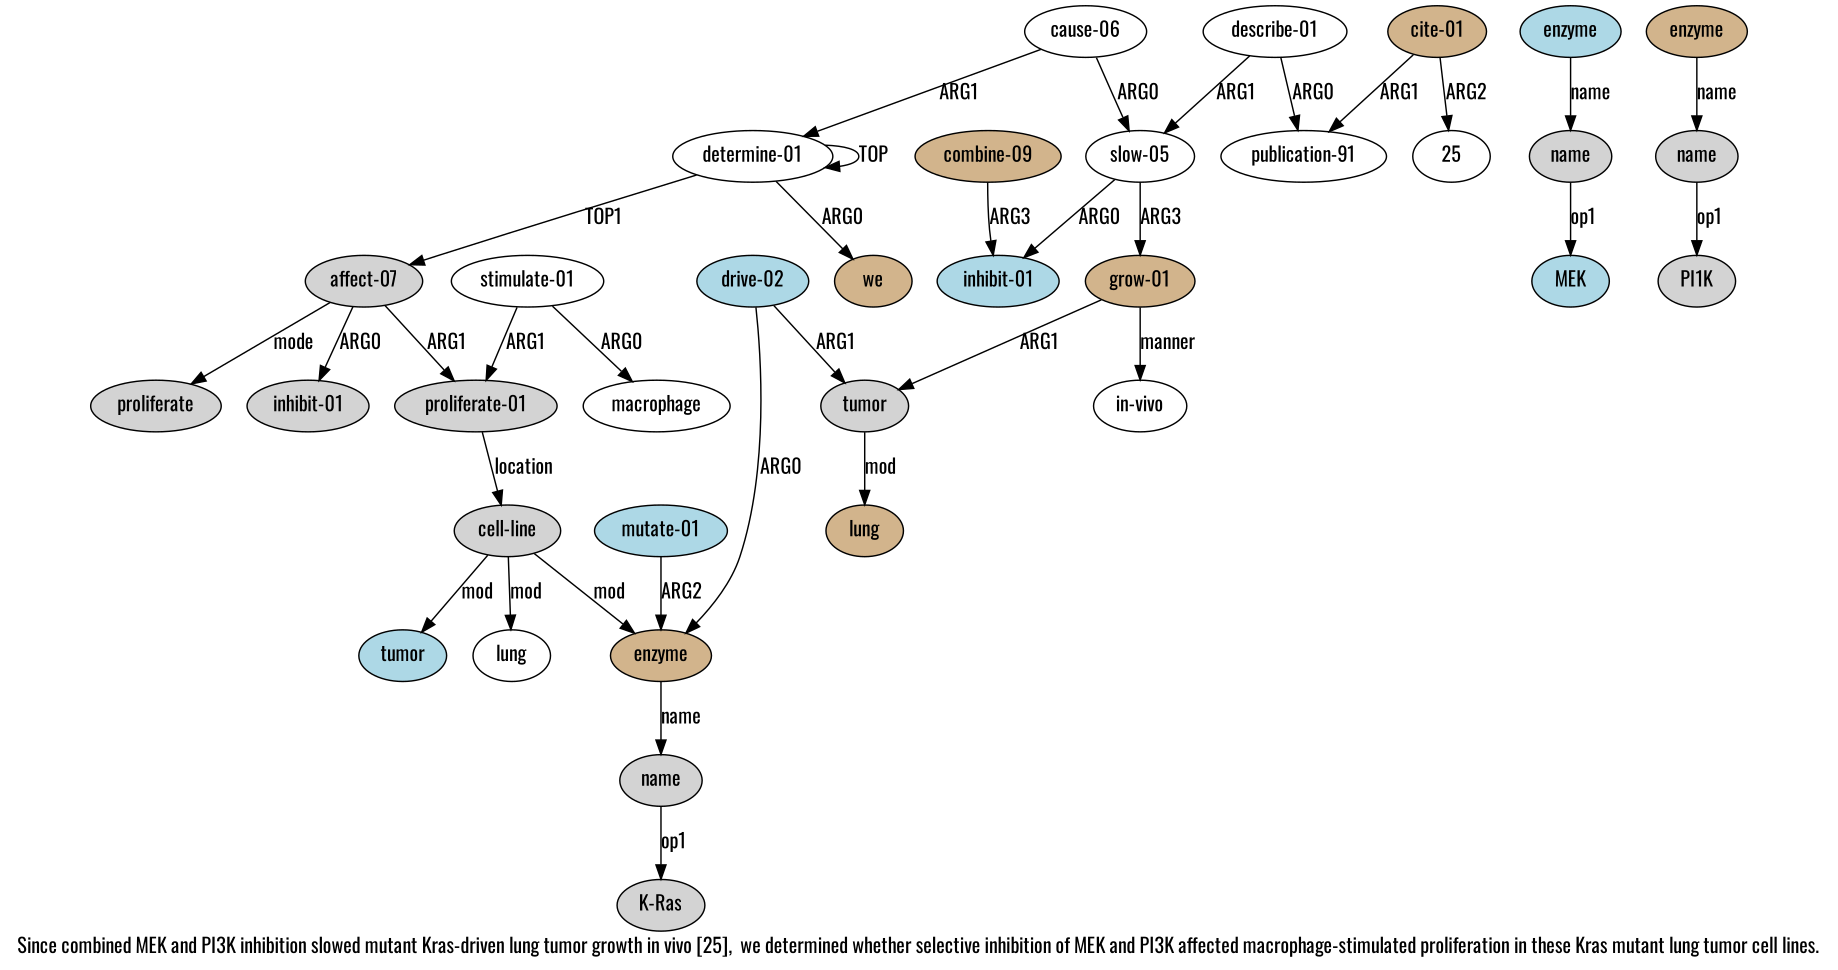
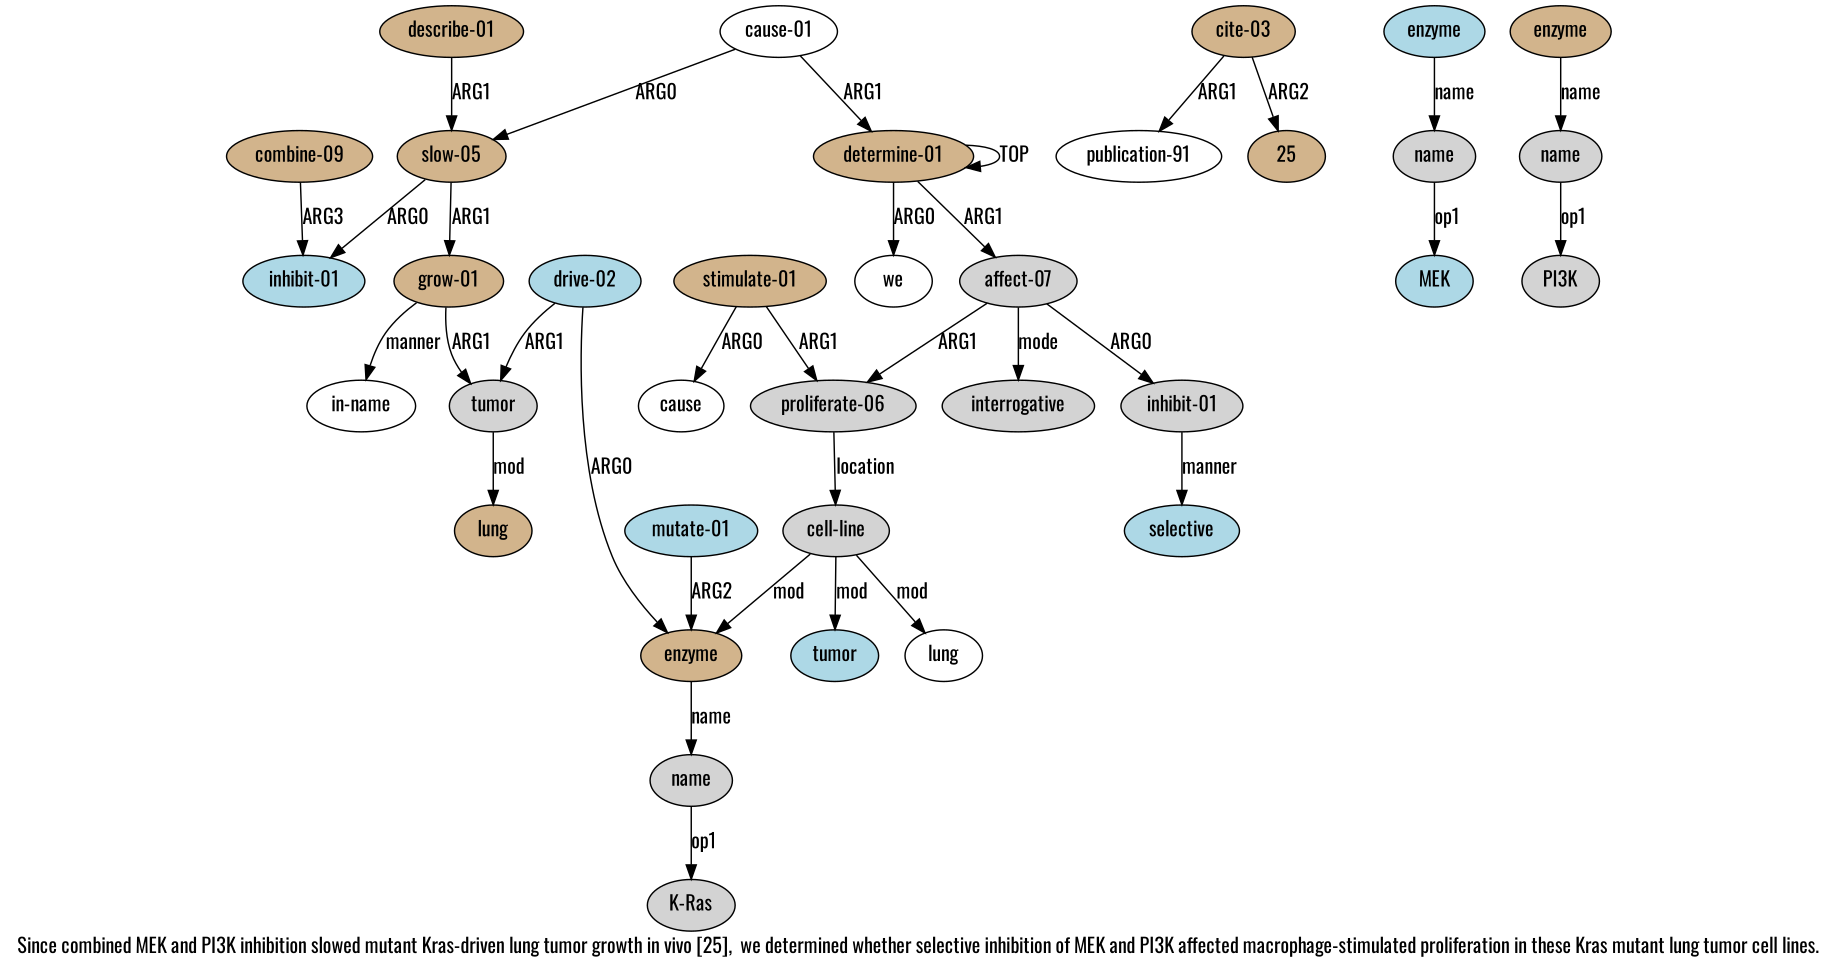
node "cause-06": label "cause-06" -> "cause-01"
node "describe-01": fillcolor white -> tan
node "cite-01": label "cite-01" -> "cite-03"
edge "describe-01" -> "publication-91": removed, label "ARG0"
node "determine-01": fillcolor white -> tan
node "slow-05": fillcolor white -> tan
node "25": fillcolor white -> tan
edge "determine-01" -> "affect-07": label "TOP1" -> "ARG1"
edge "slow-05" -> "grow-01": label "ARG3" -> "ARG1"
node "stimulate-01": fillcolor white -> tan
node "we": fillcolor tan -> white
node "PI1K": label "PI1K" -> "PI3K"
node "proliferate": label "proliferate" -> "interrogative"
node "proliferate-01": label "proliferate-01" -> "proliferate-06"
node "macrophage": label "macrophage" -> "cause"
node "in-vivo": label "in-vivo" -> "in-name"
node "selective": added
